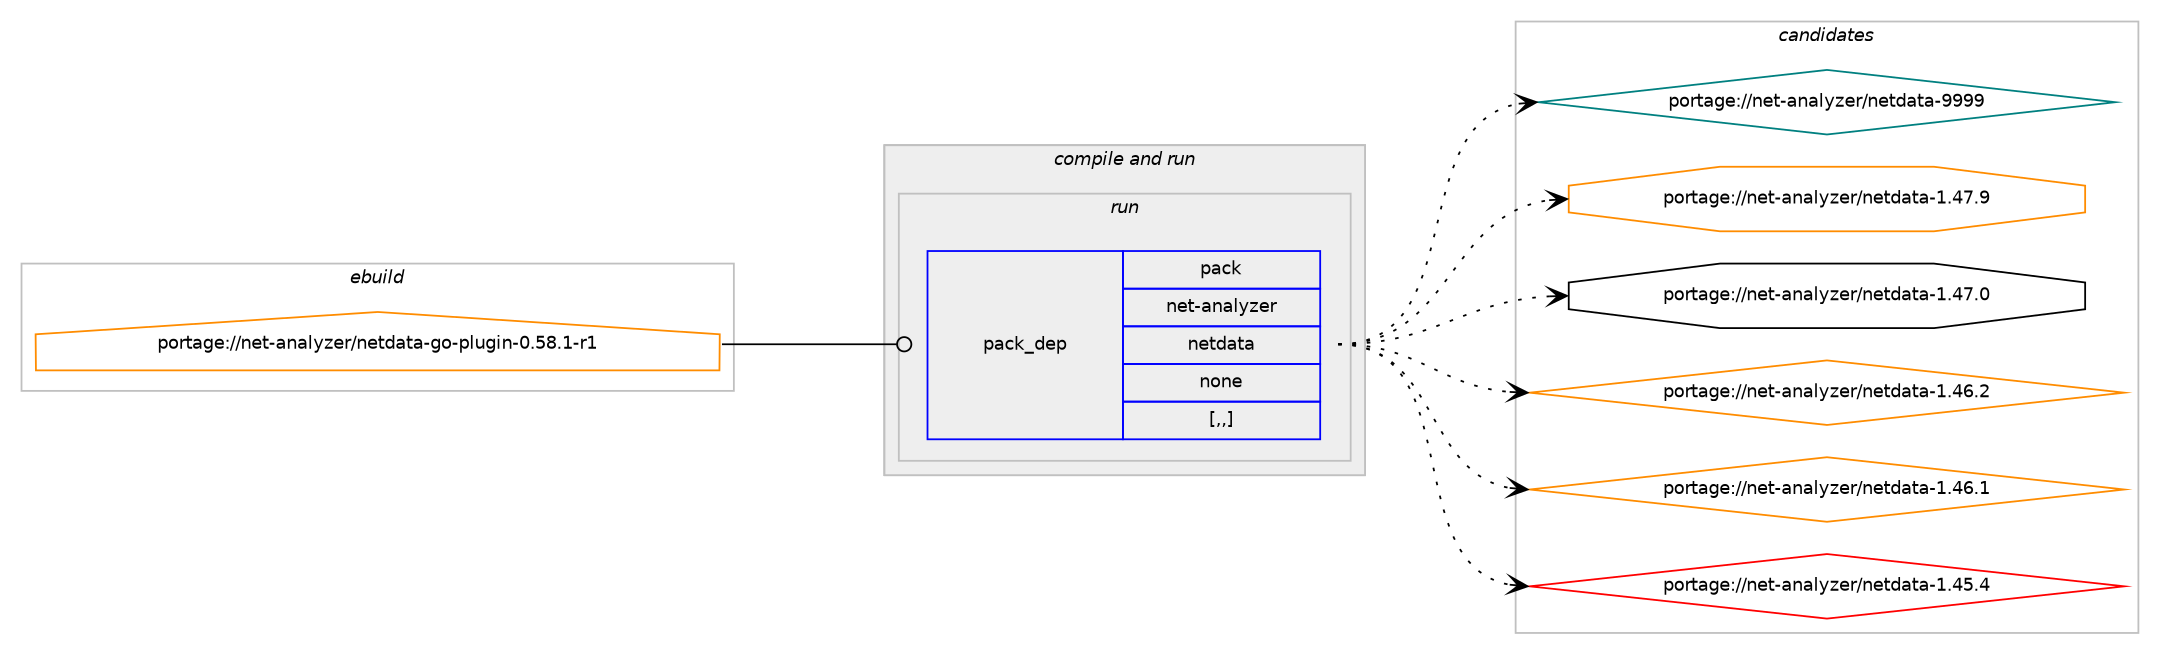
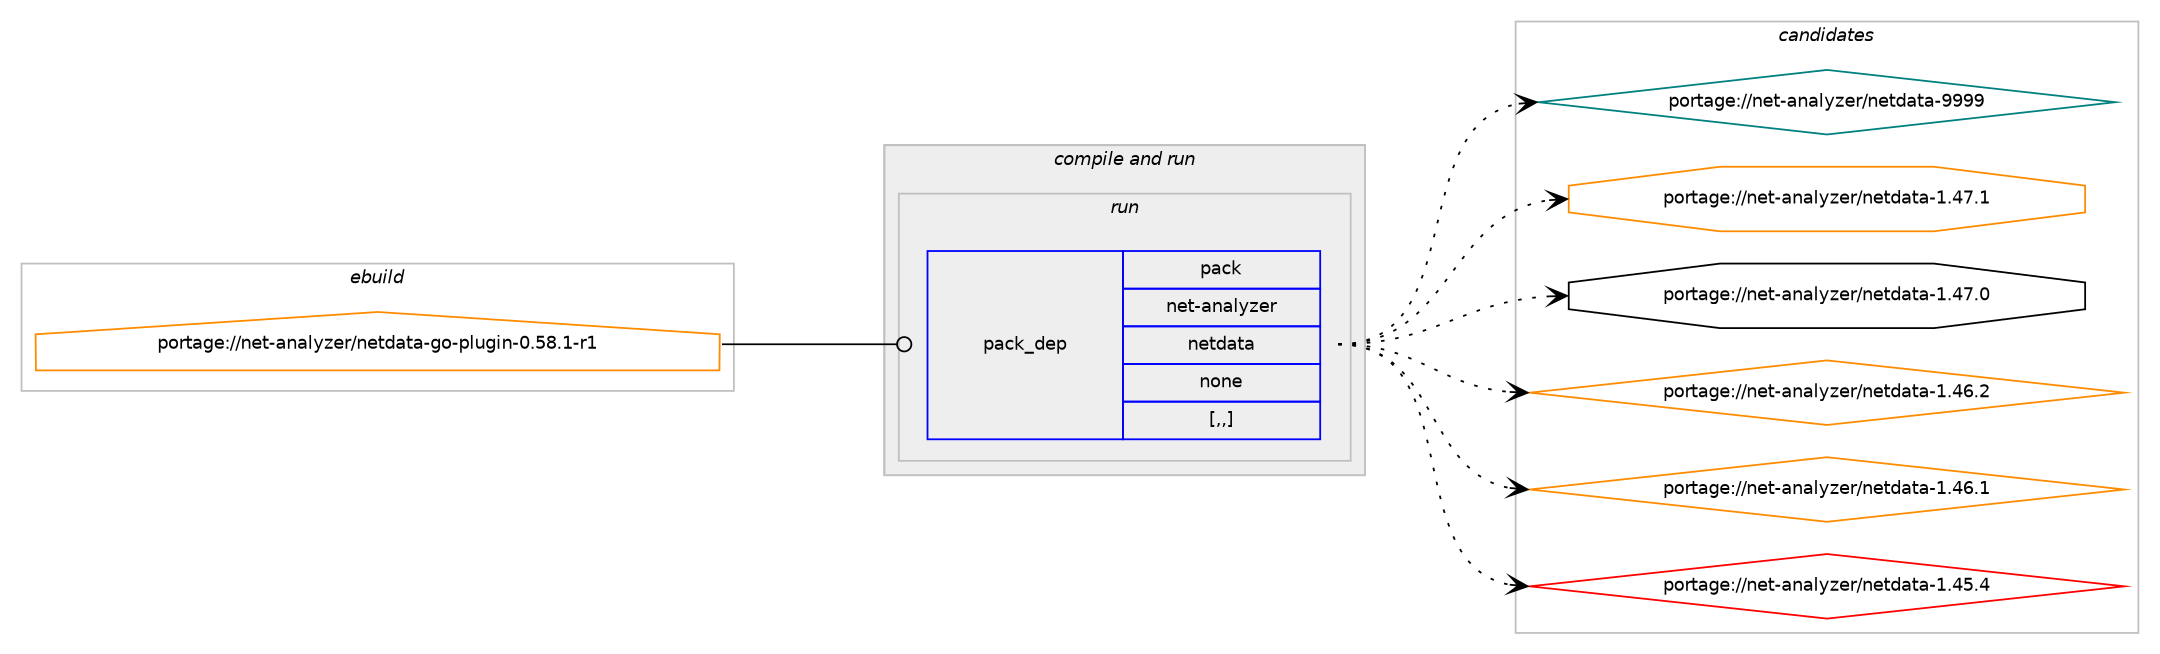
node "portage://net-analyzer/netdata-1.47.9": label "portage://net-analyzer/netdata-1.47.9" -> "portage://net-analyzer/netdata-1.47.1"
